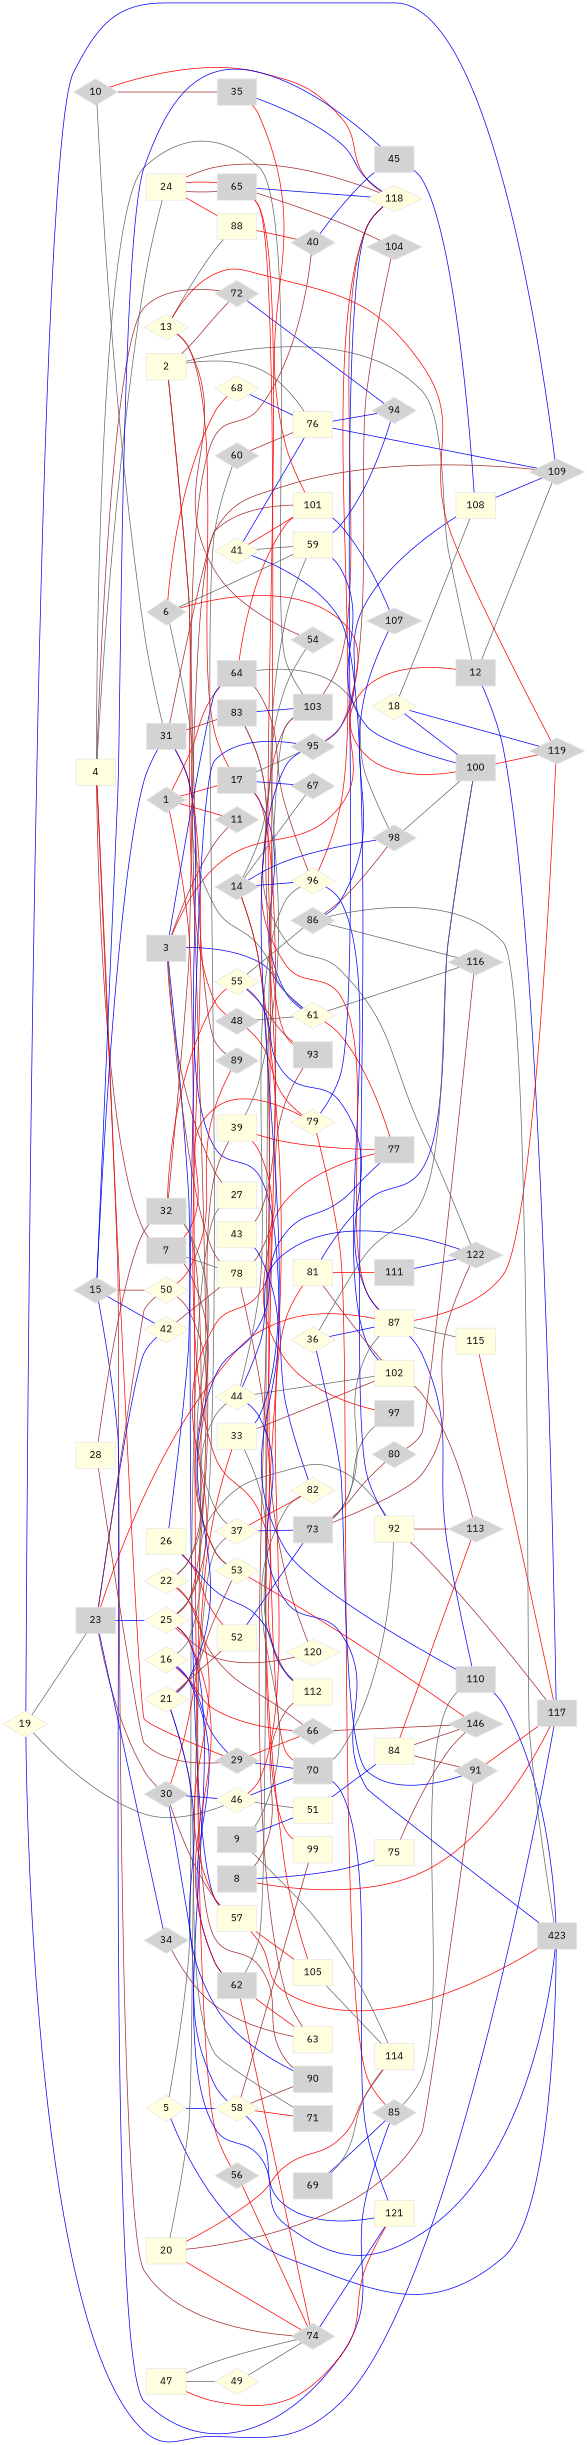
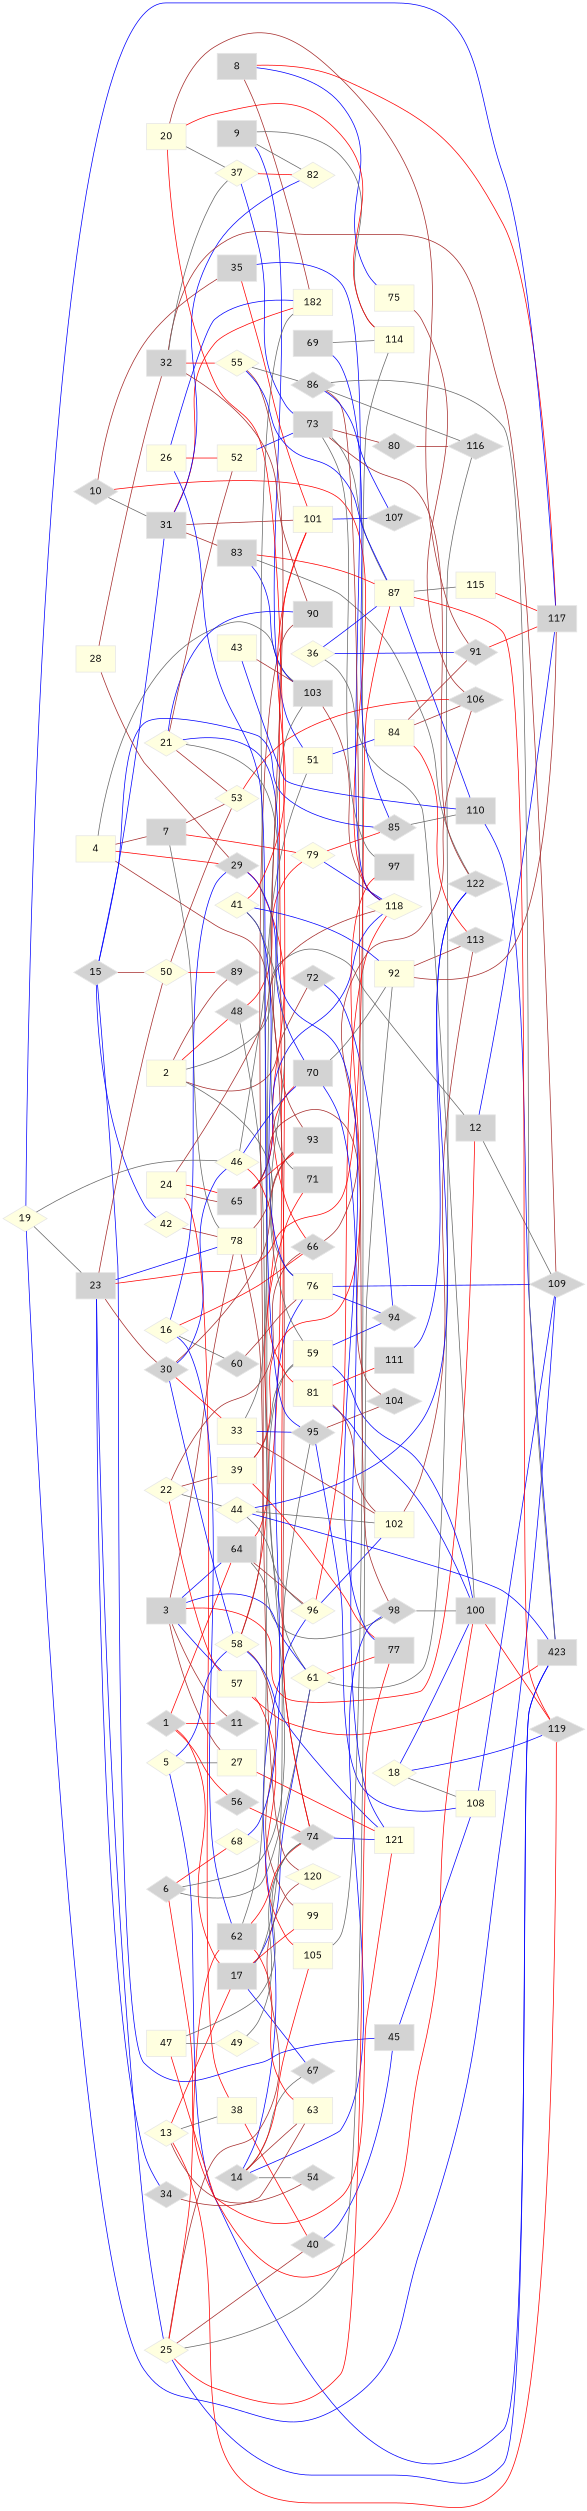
node "88": label "88" -> "38"
edge "72" -- "4": removed
edge "24" -- "4": removed
edge "42" -- "23": now "78" -- "23"
node "112": label "112" -> "182"
node "146": label "146" -> "106"
edge "27" -- "121": added
edge "30" -- "57": now "30" -- "93"
